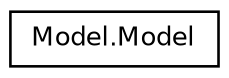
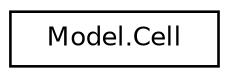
node "Model.Model": label "Model.Model" -> "Model.Cell"
